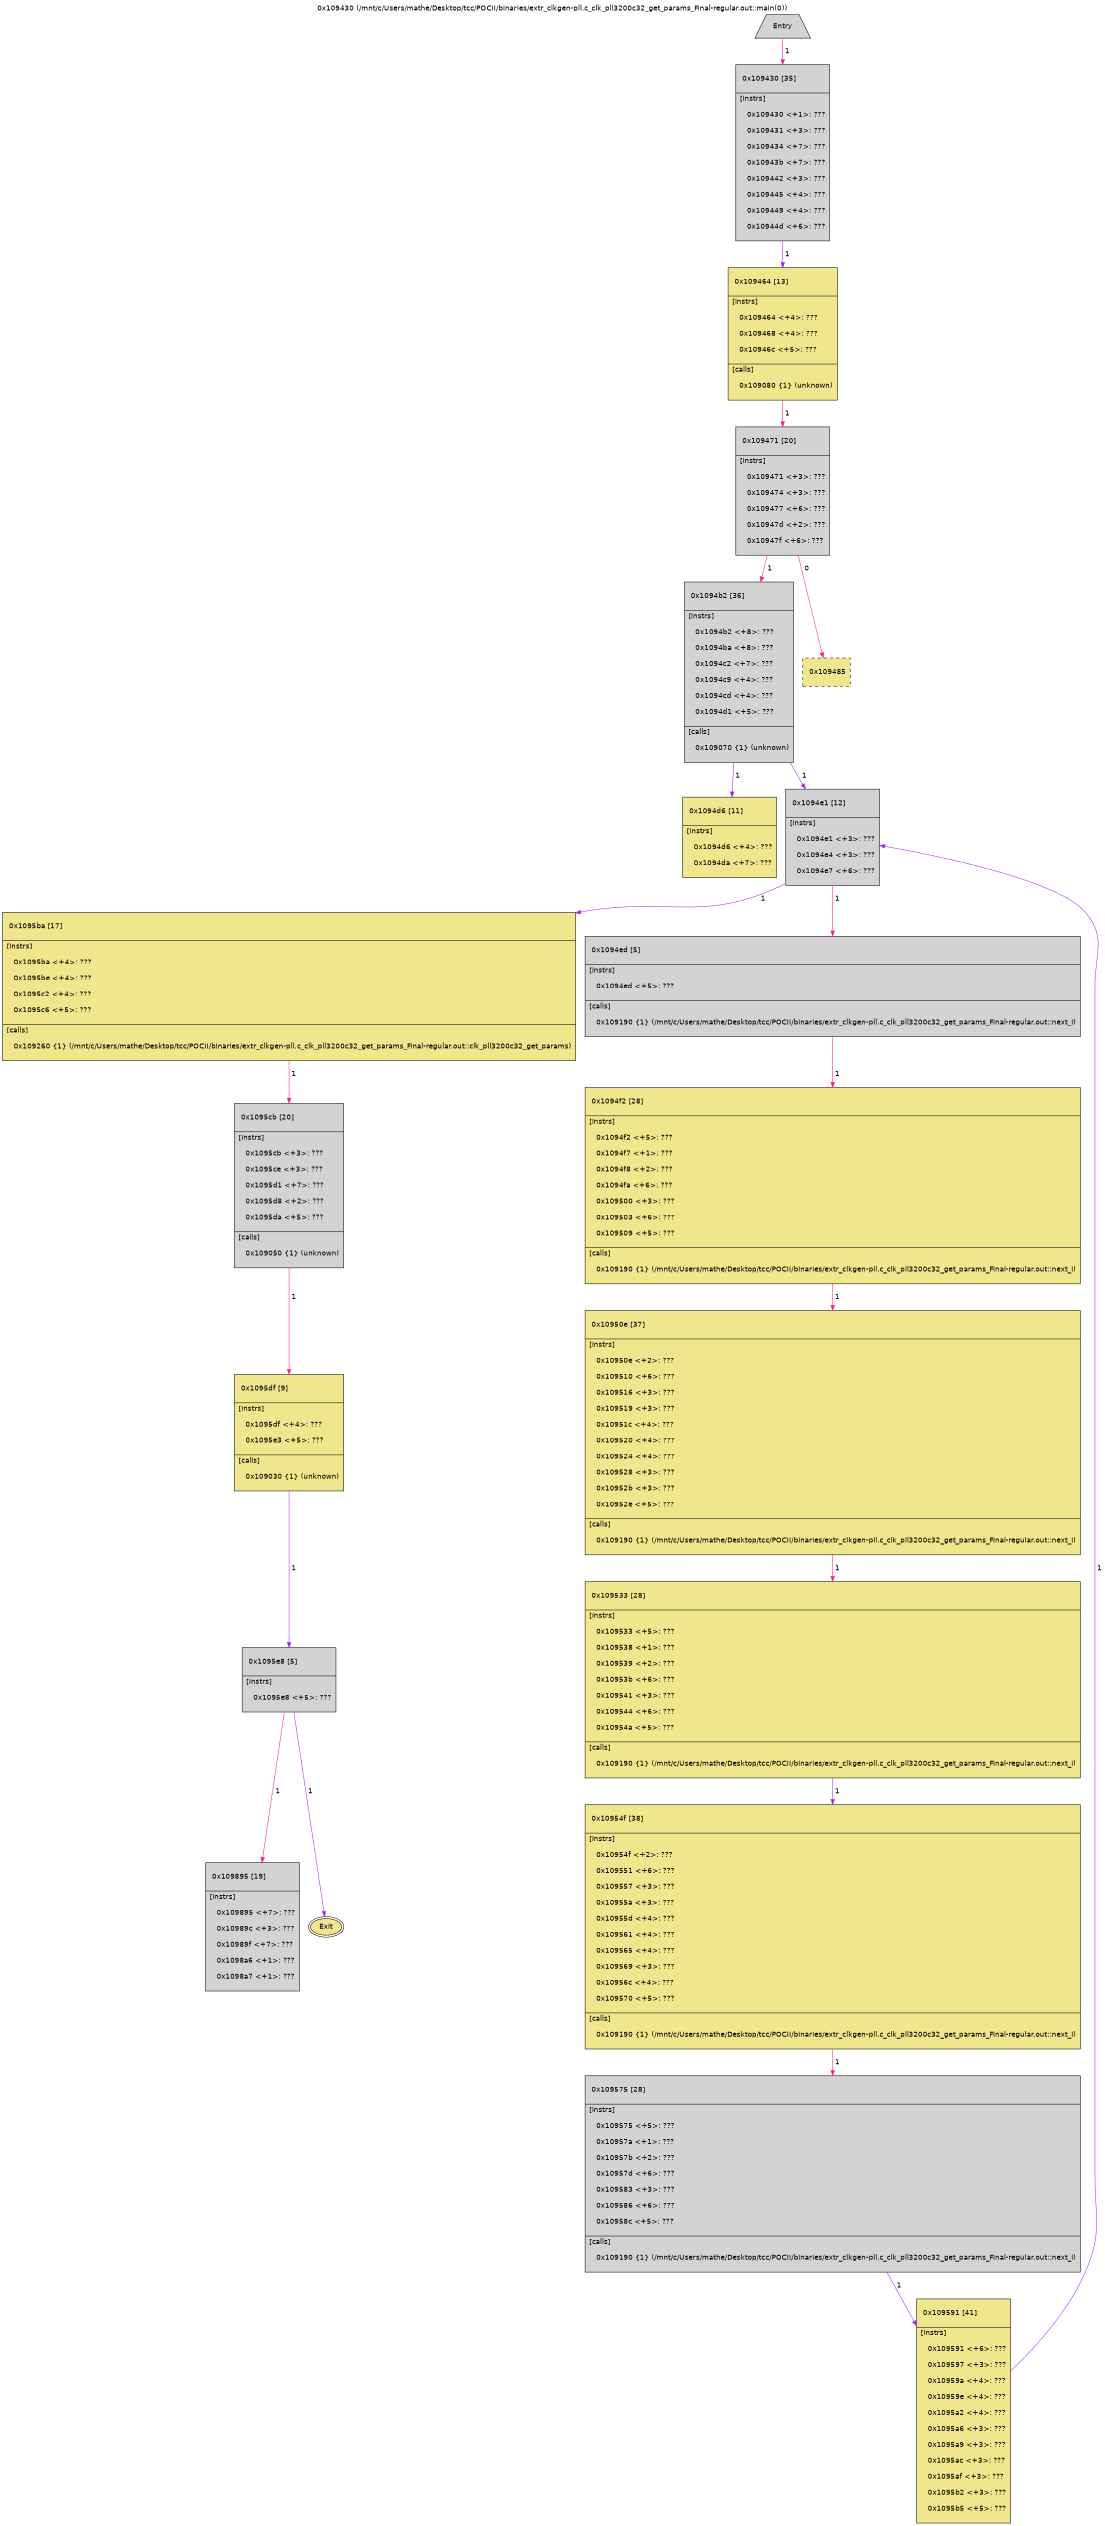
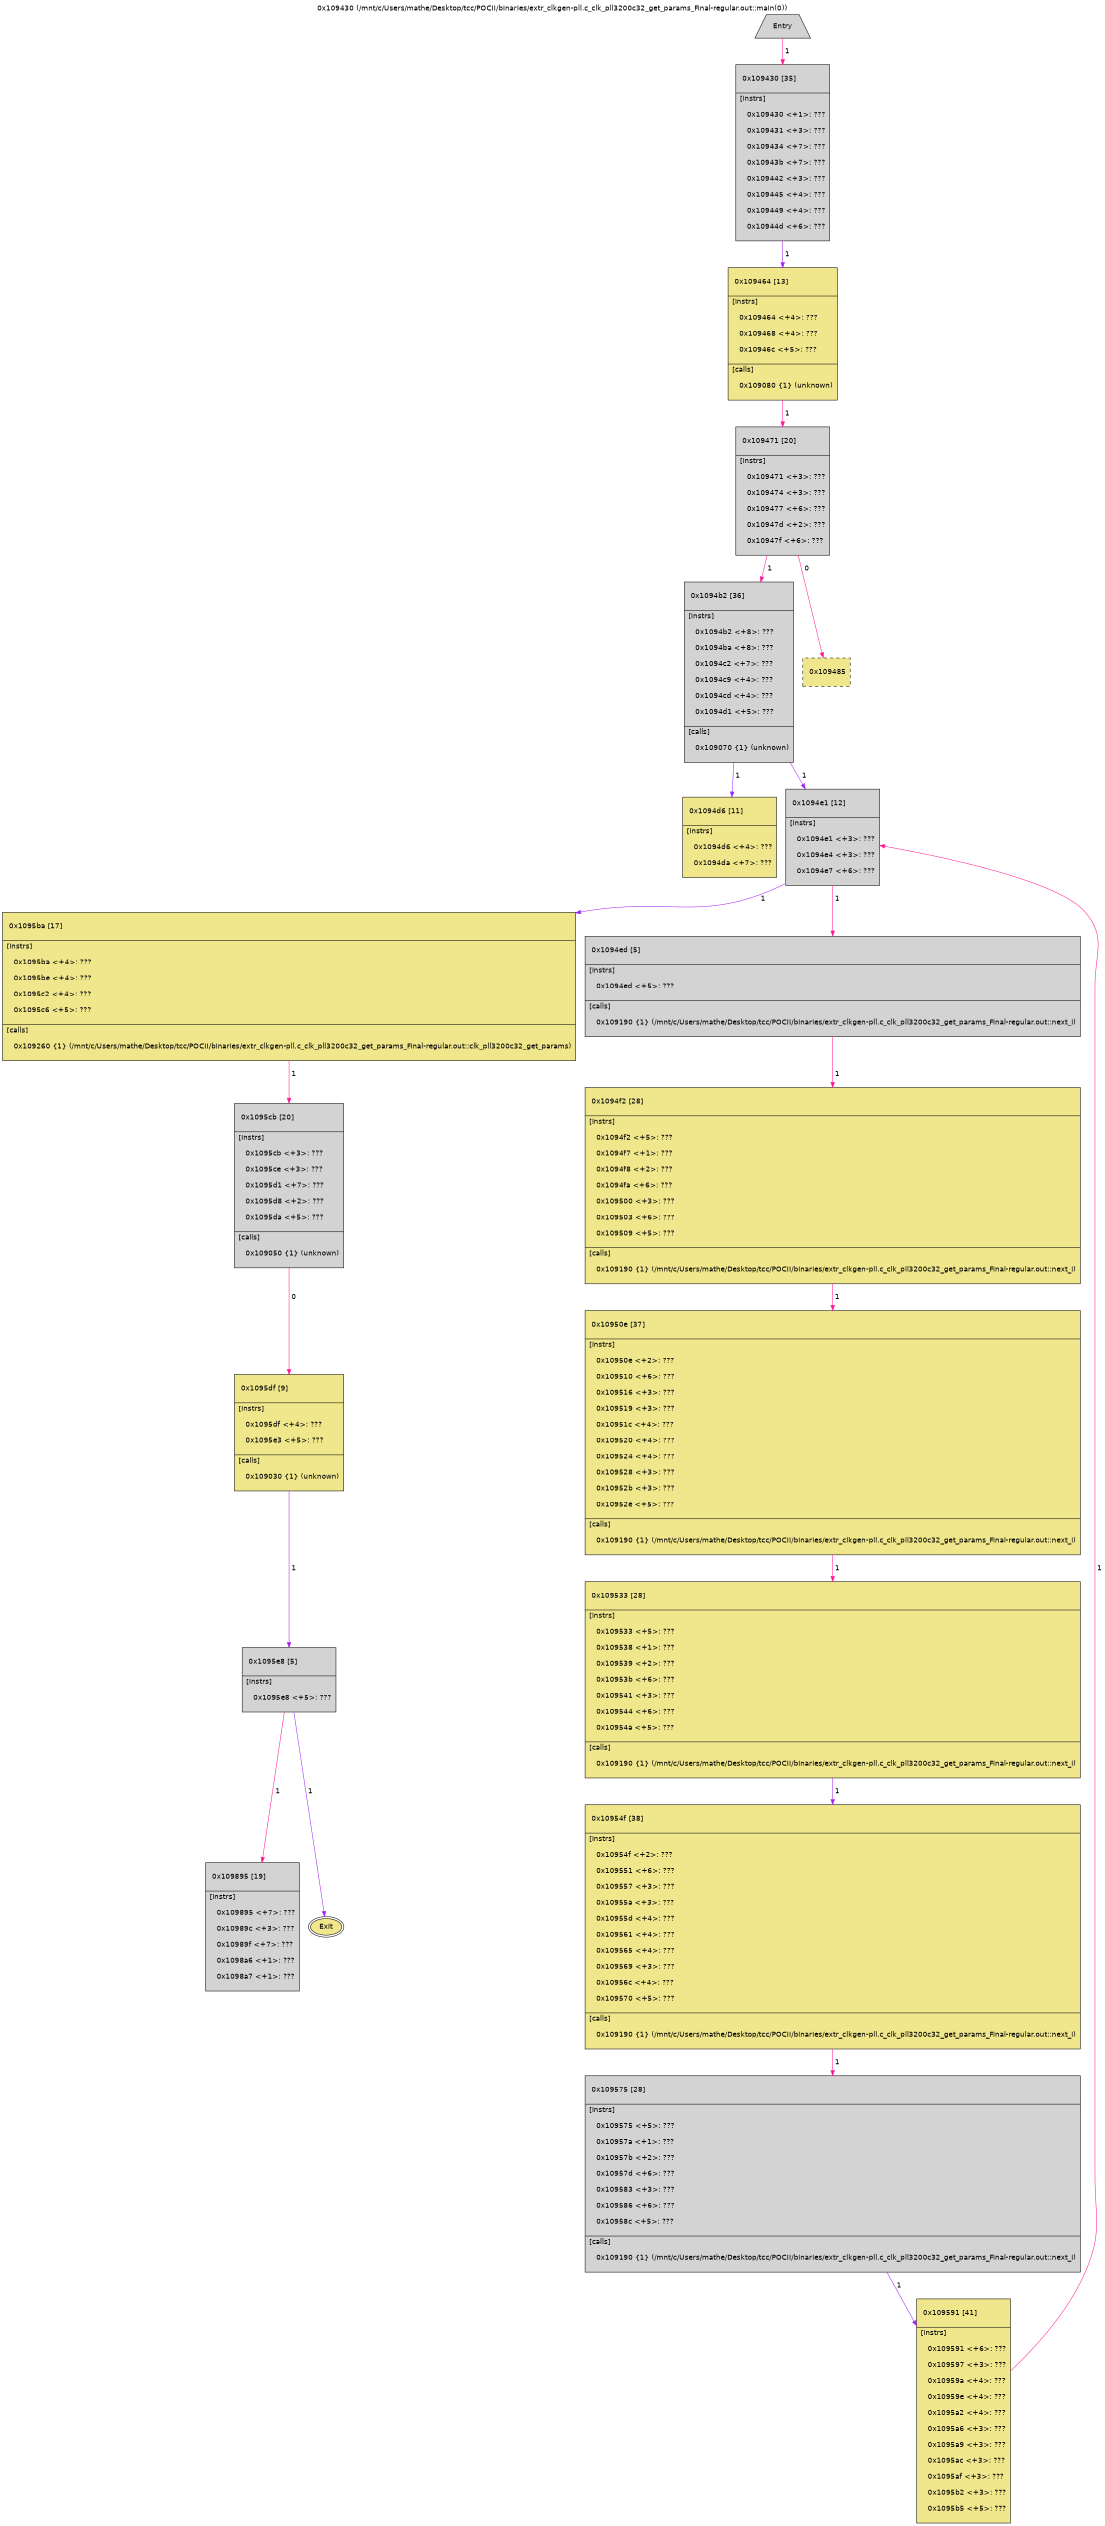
edge "0x1095cb [20]" -> "0x1095df [9]": label " 1" -> " 0"
edge "0x109591 [41]" -> "0x1094e1 [12]": color purple -> deeppink
